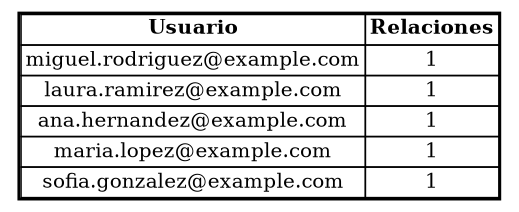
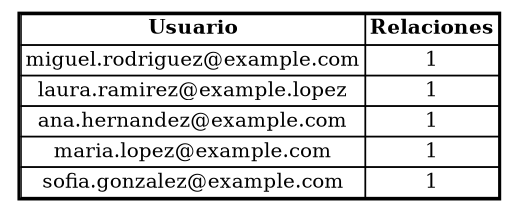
node "Usuario": text "laura.ramirez@example.com" -> "laura.ramirez@example.lopez"
